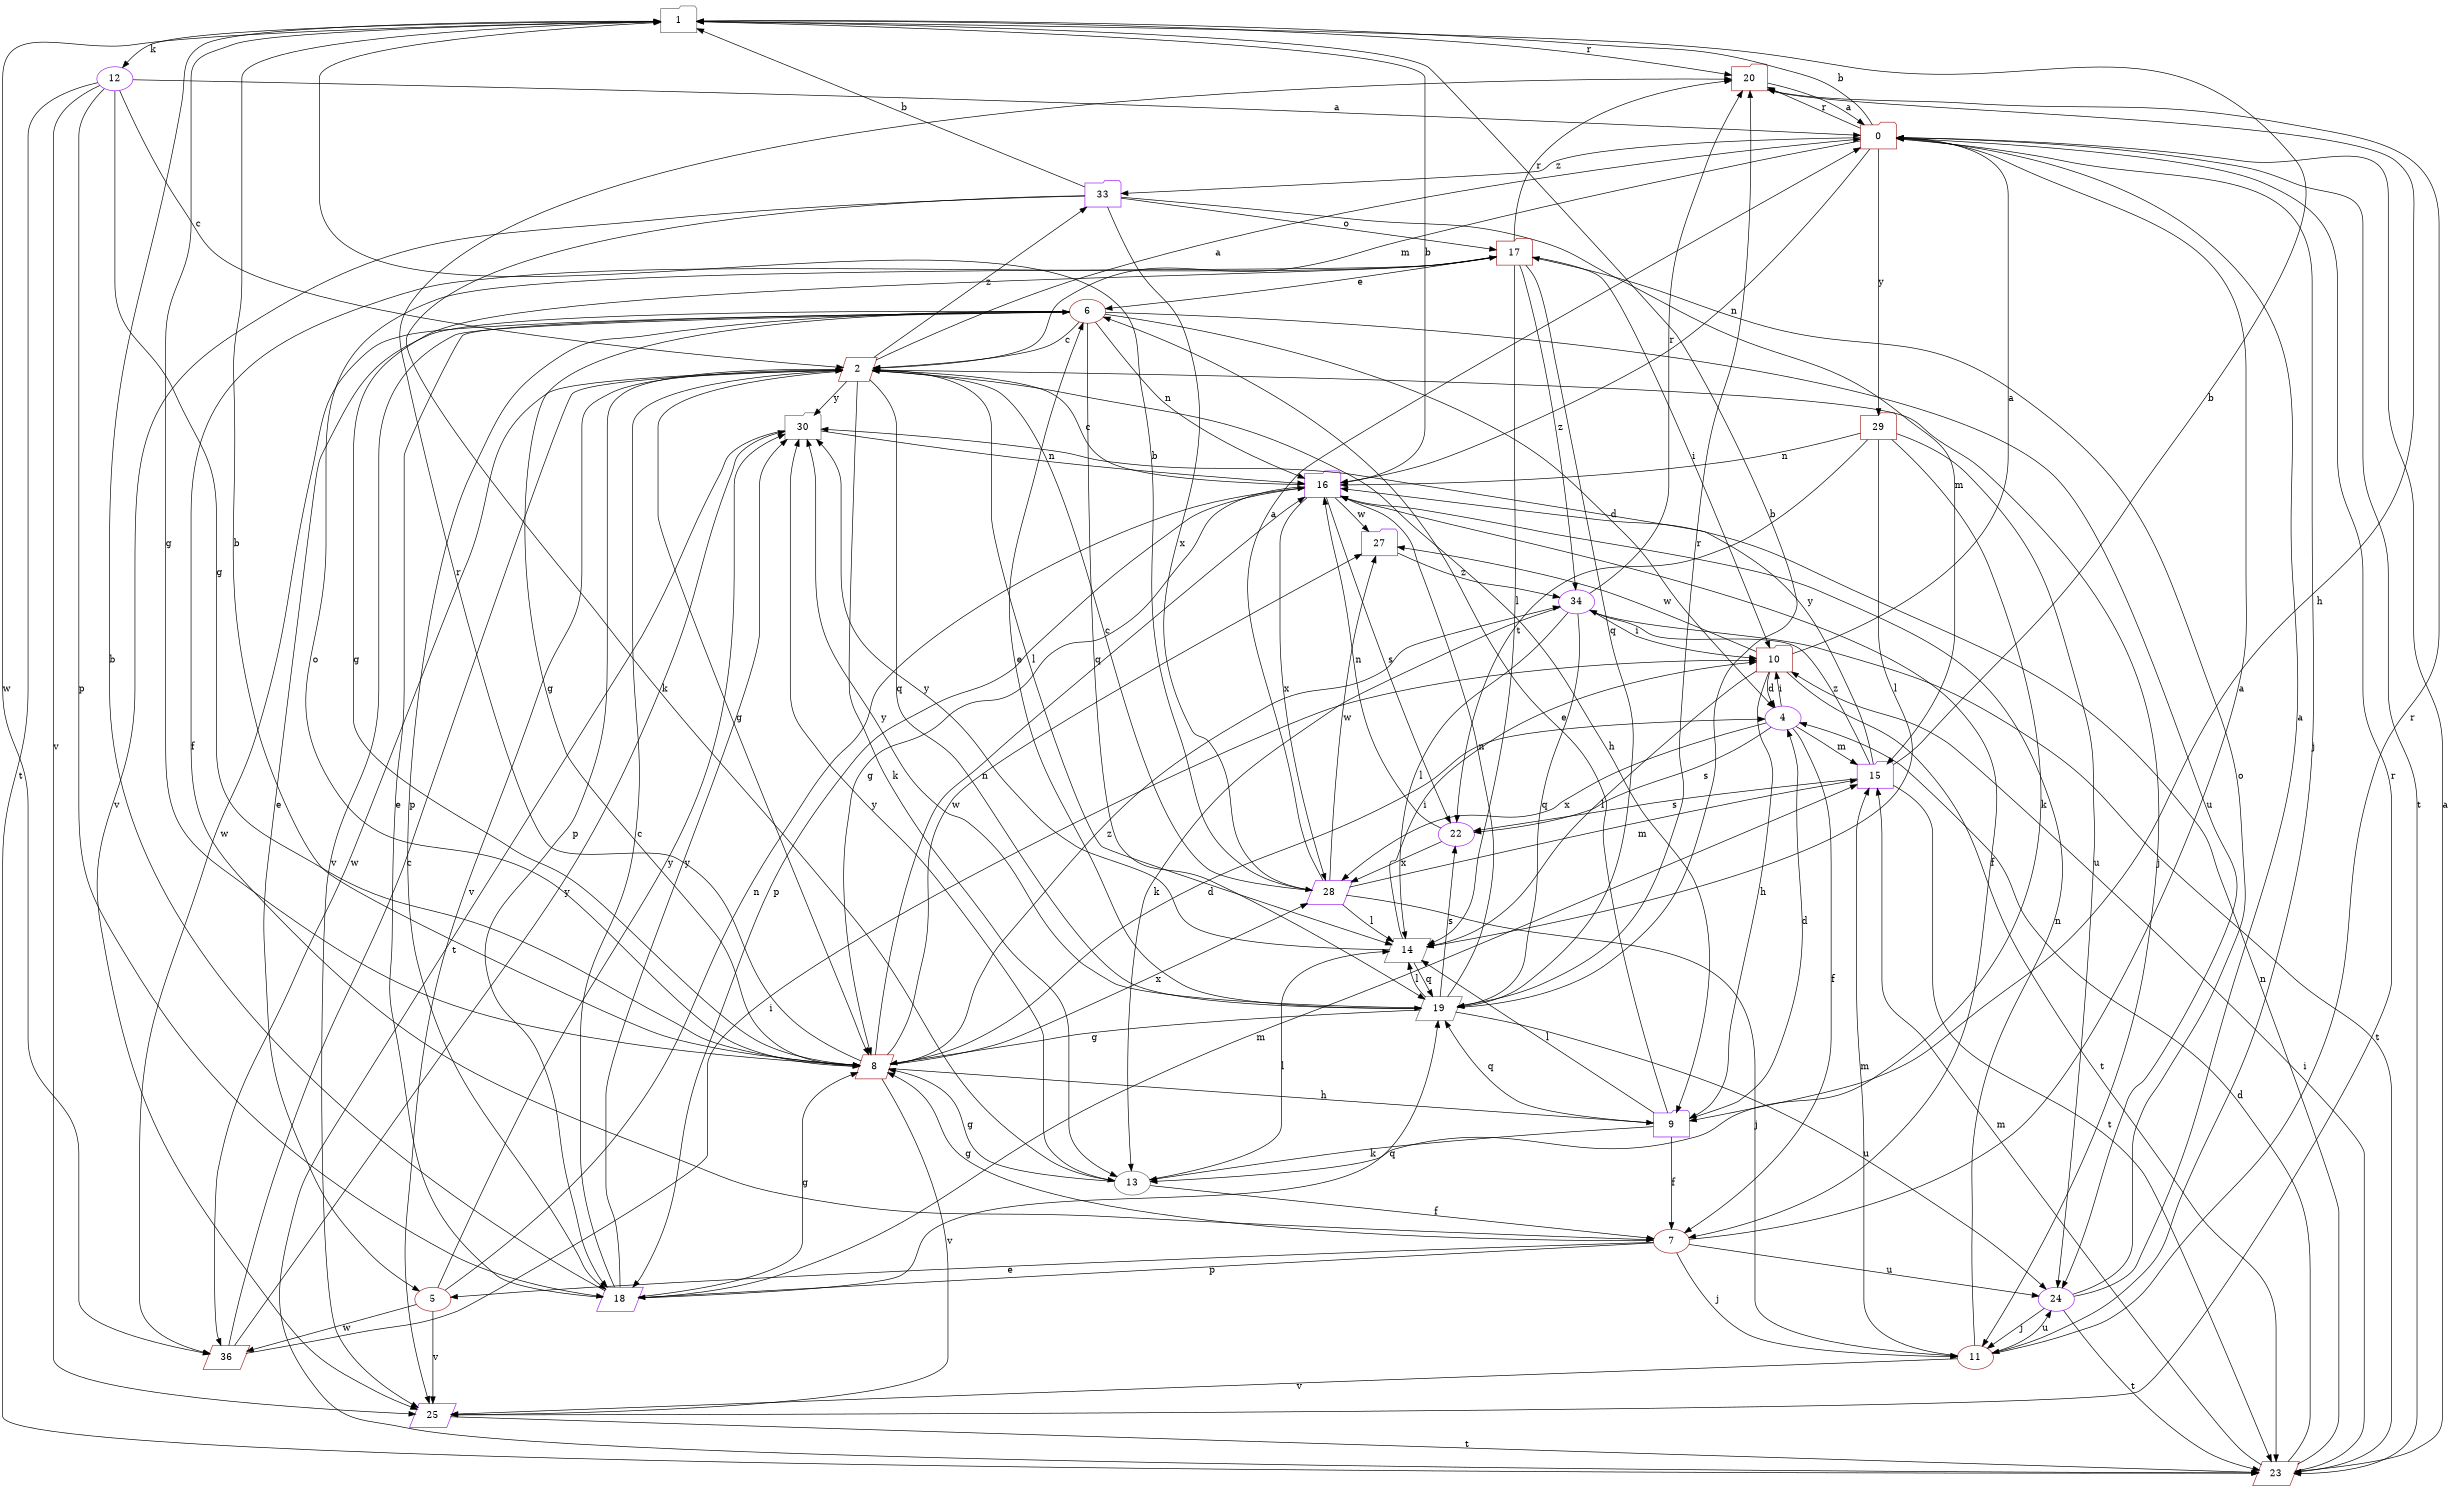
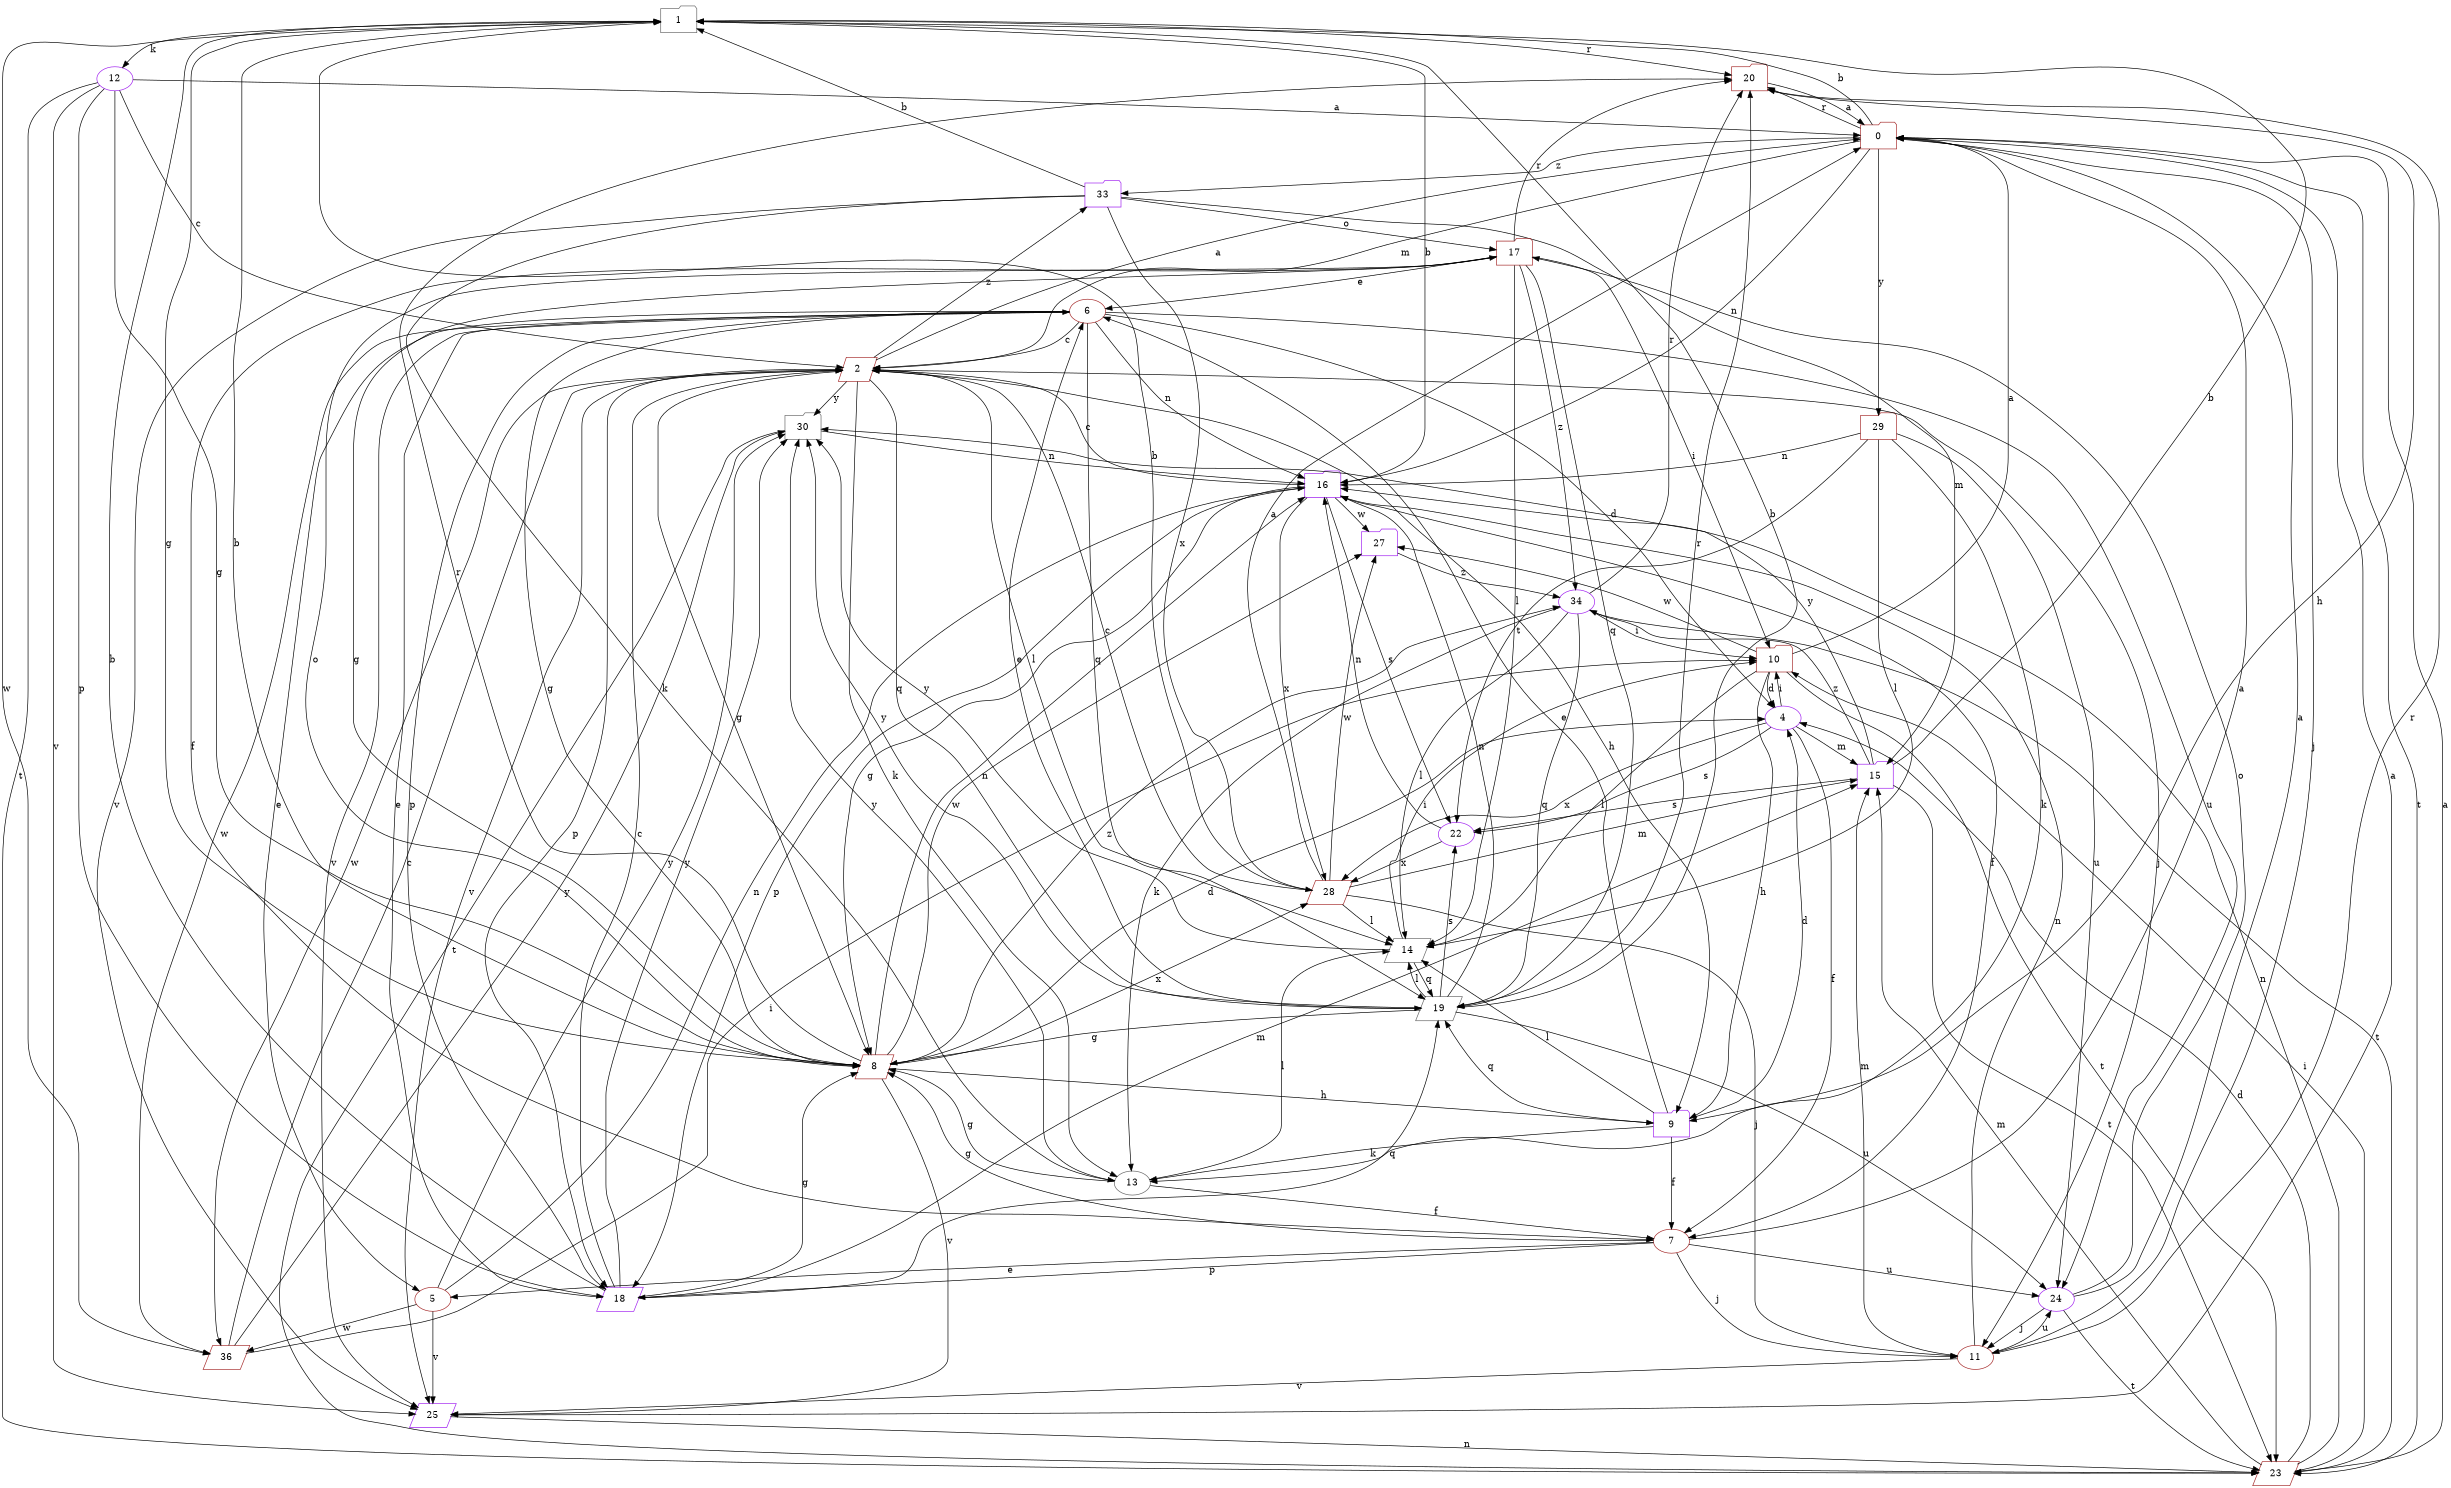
edge "25" -> "0": label "r" -> "a"
node "28": color purple -> brown
edge "25" -> "23": label "t" -> "n"
